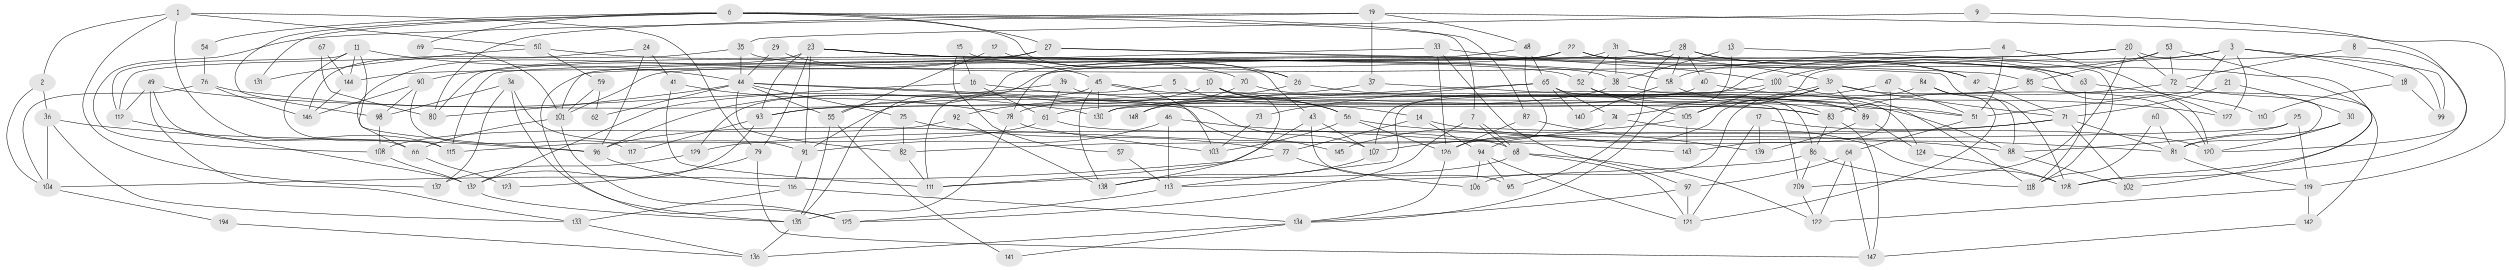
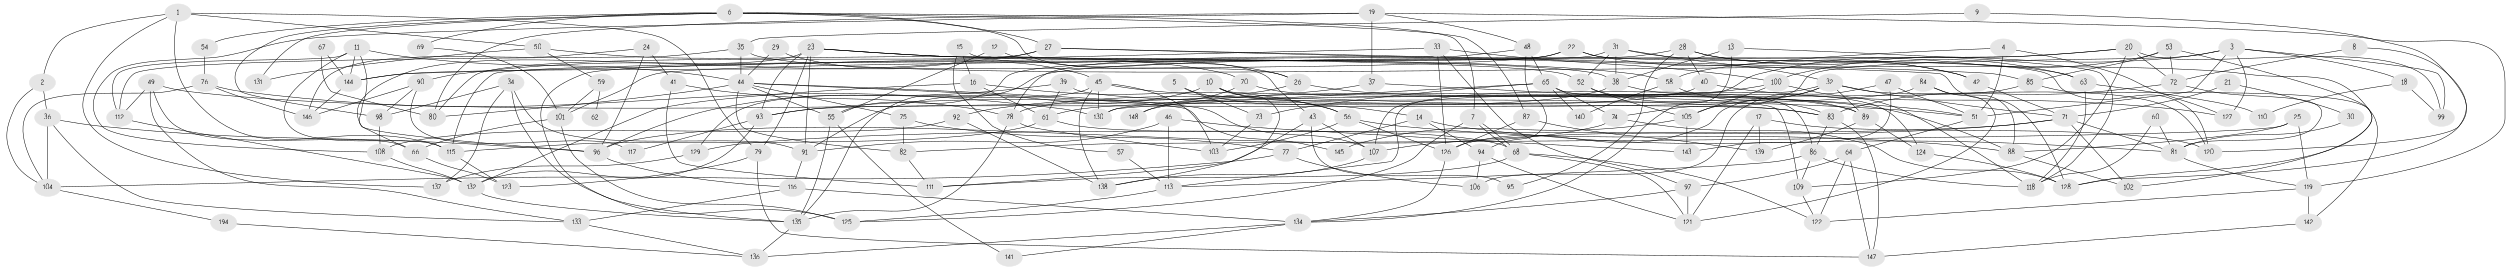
edge "33" -- "101": now "33" -- "144"
edge "28" -- "58": removed
edge "5" -- "111": now "5" -- "73"
edge "44" -- "62": removed
edge "30" -- "120": removed
edge "115" -- "123": added
edge "94" -- "95": removed
node "709": label "709" -> "109"
